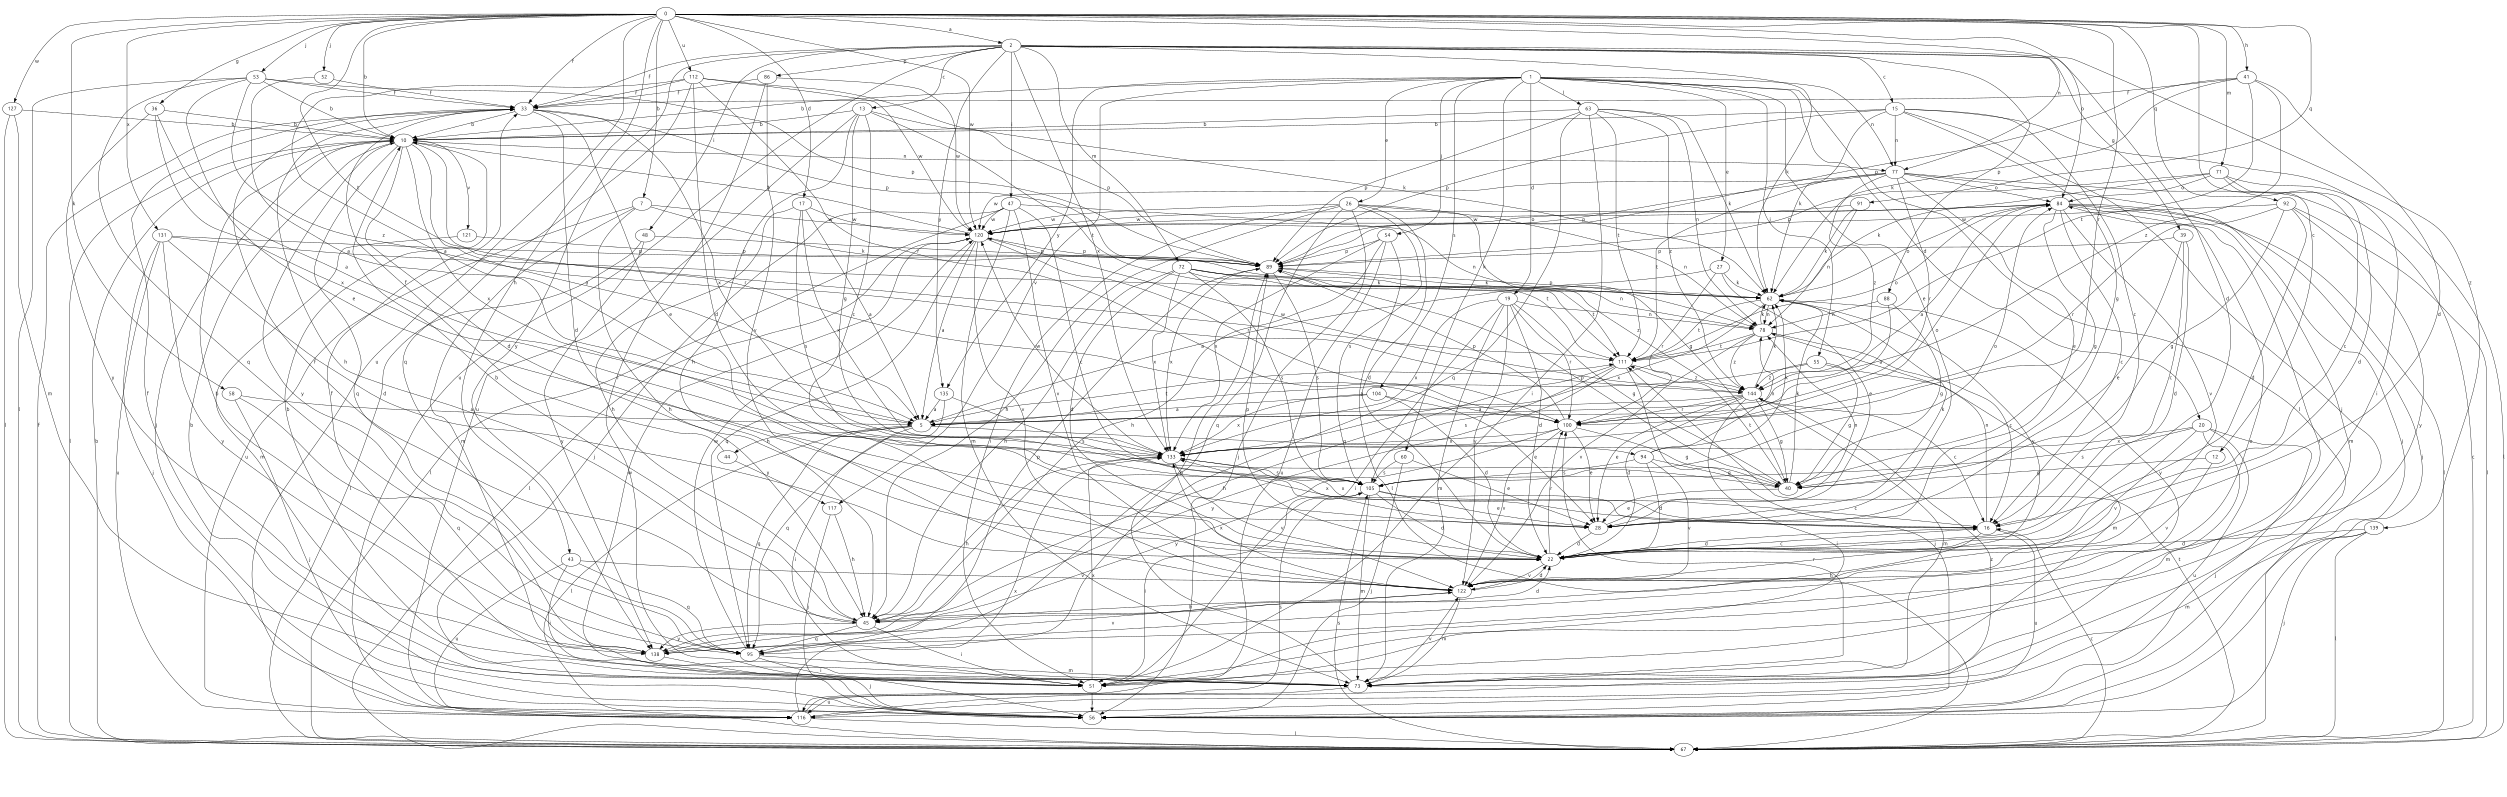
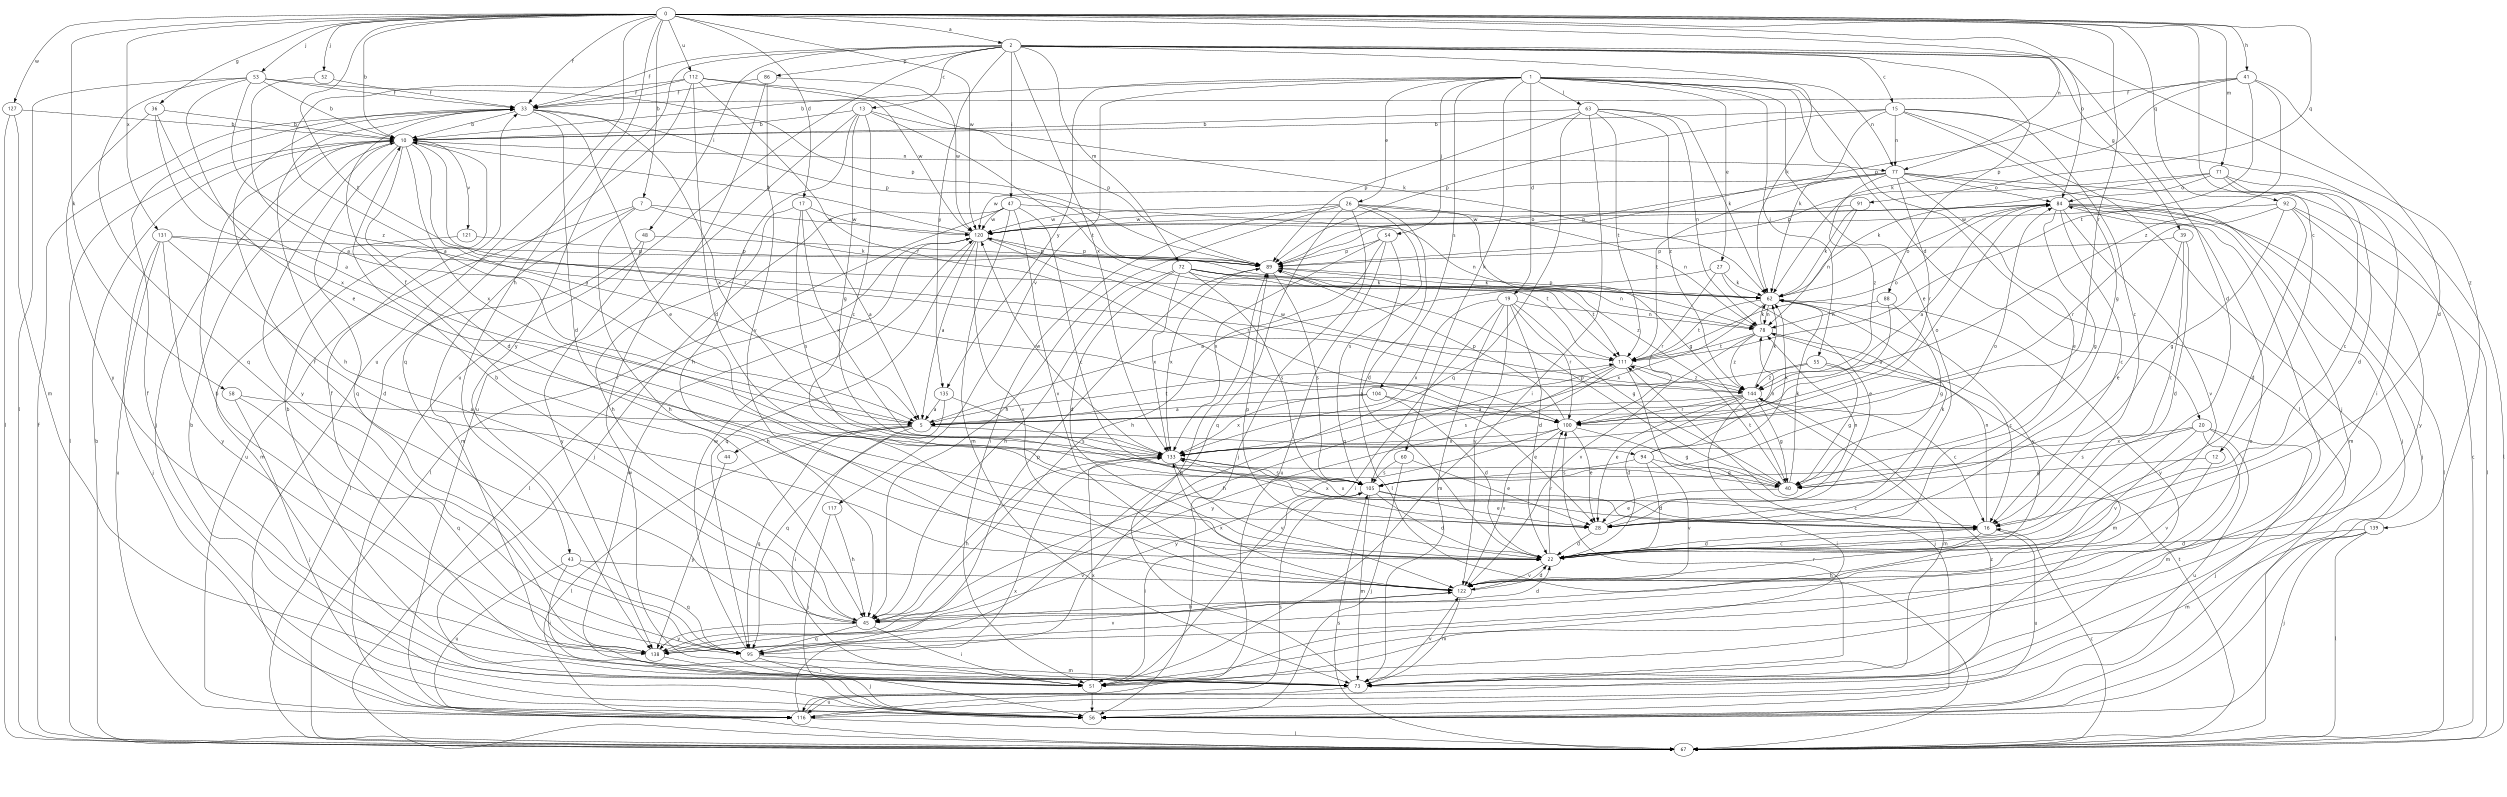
edge "44" -> "117": now "44" -> "138"
